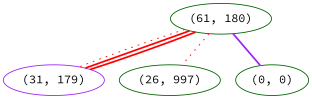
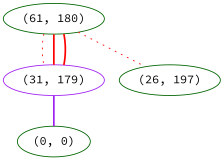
edge "(61, 180)" -- "(0, 0)": now "(31, 179)" -- "(0, 0)"
node "(26, 997)": label "(26, 997)" -> "(26, 197)"
